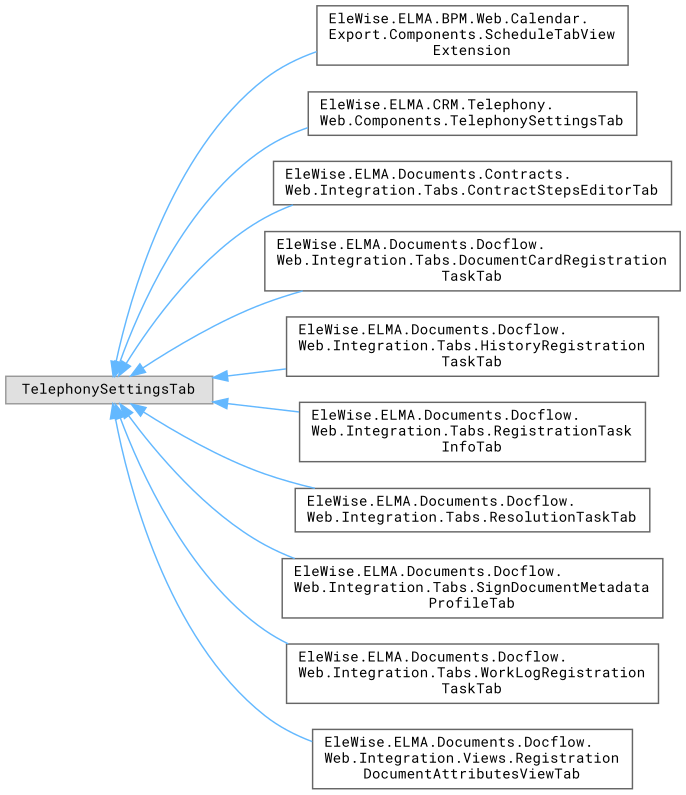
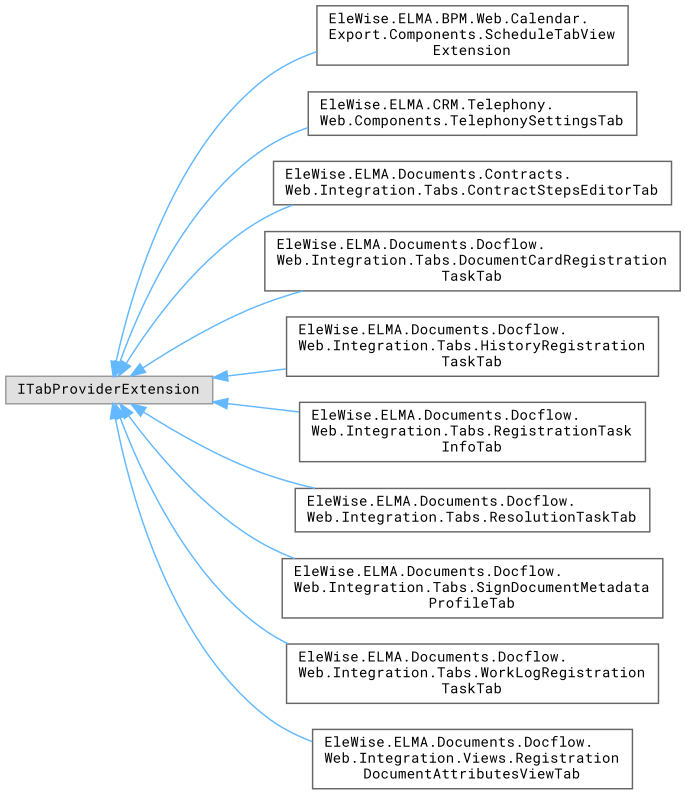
node "TelephonySettingsTab": label "TelephonySettingsTab" -> "ITabProviderExtension"
